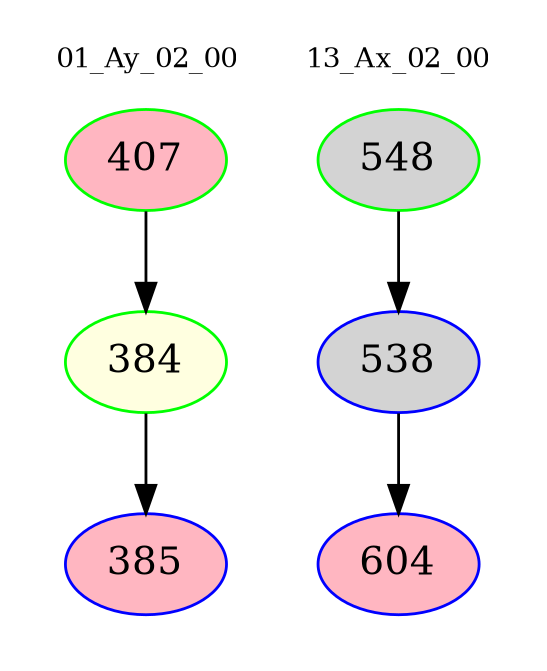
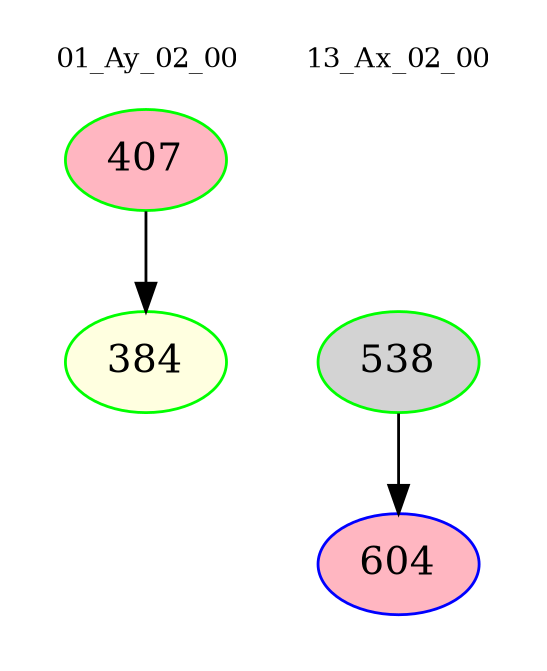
node "548": removed
node "538": color blue -> green
node "385": removed
